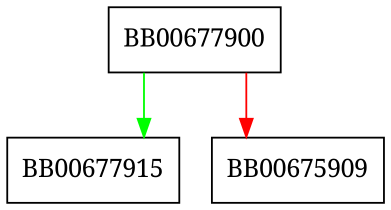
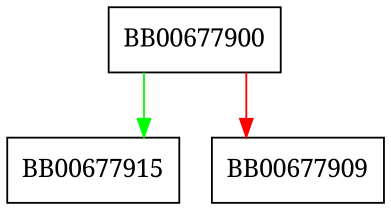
node "BB00675909": label "BB00675909" -> "BB00677909"
